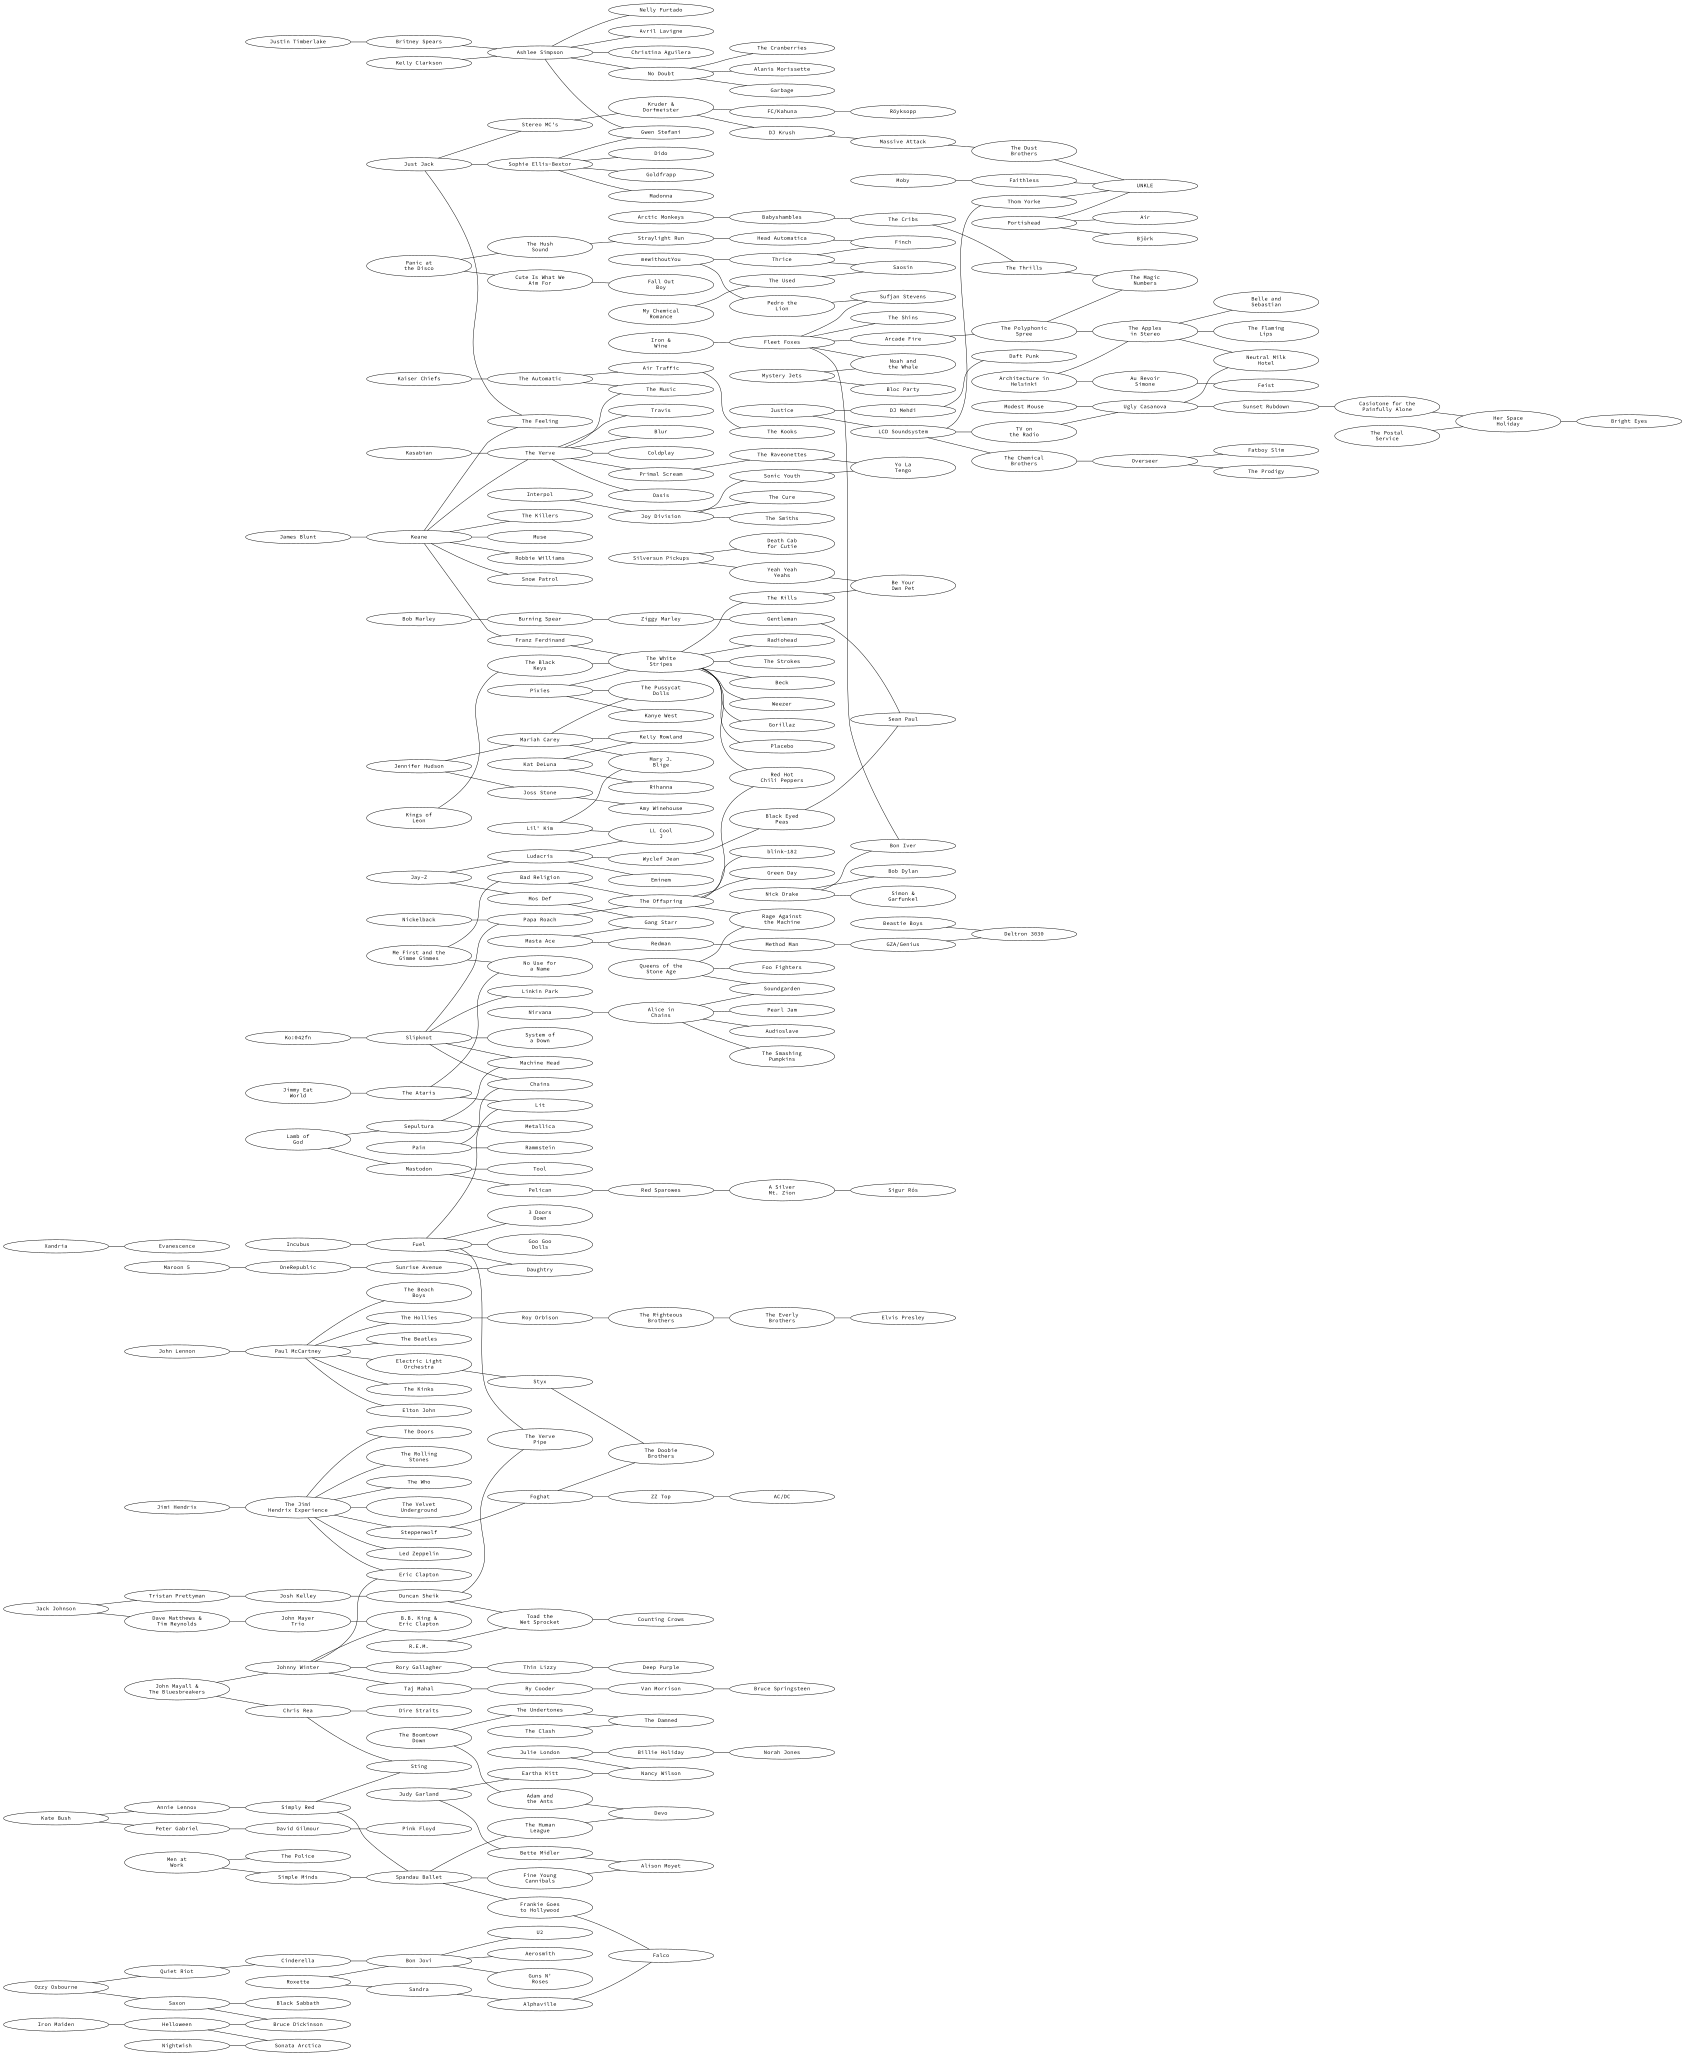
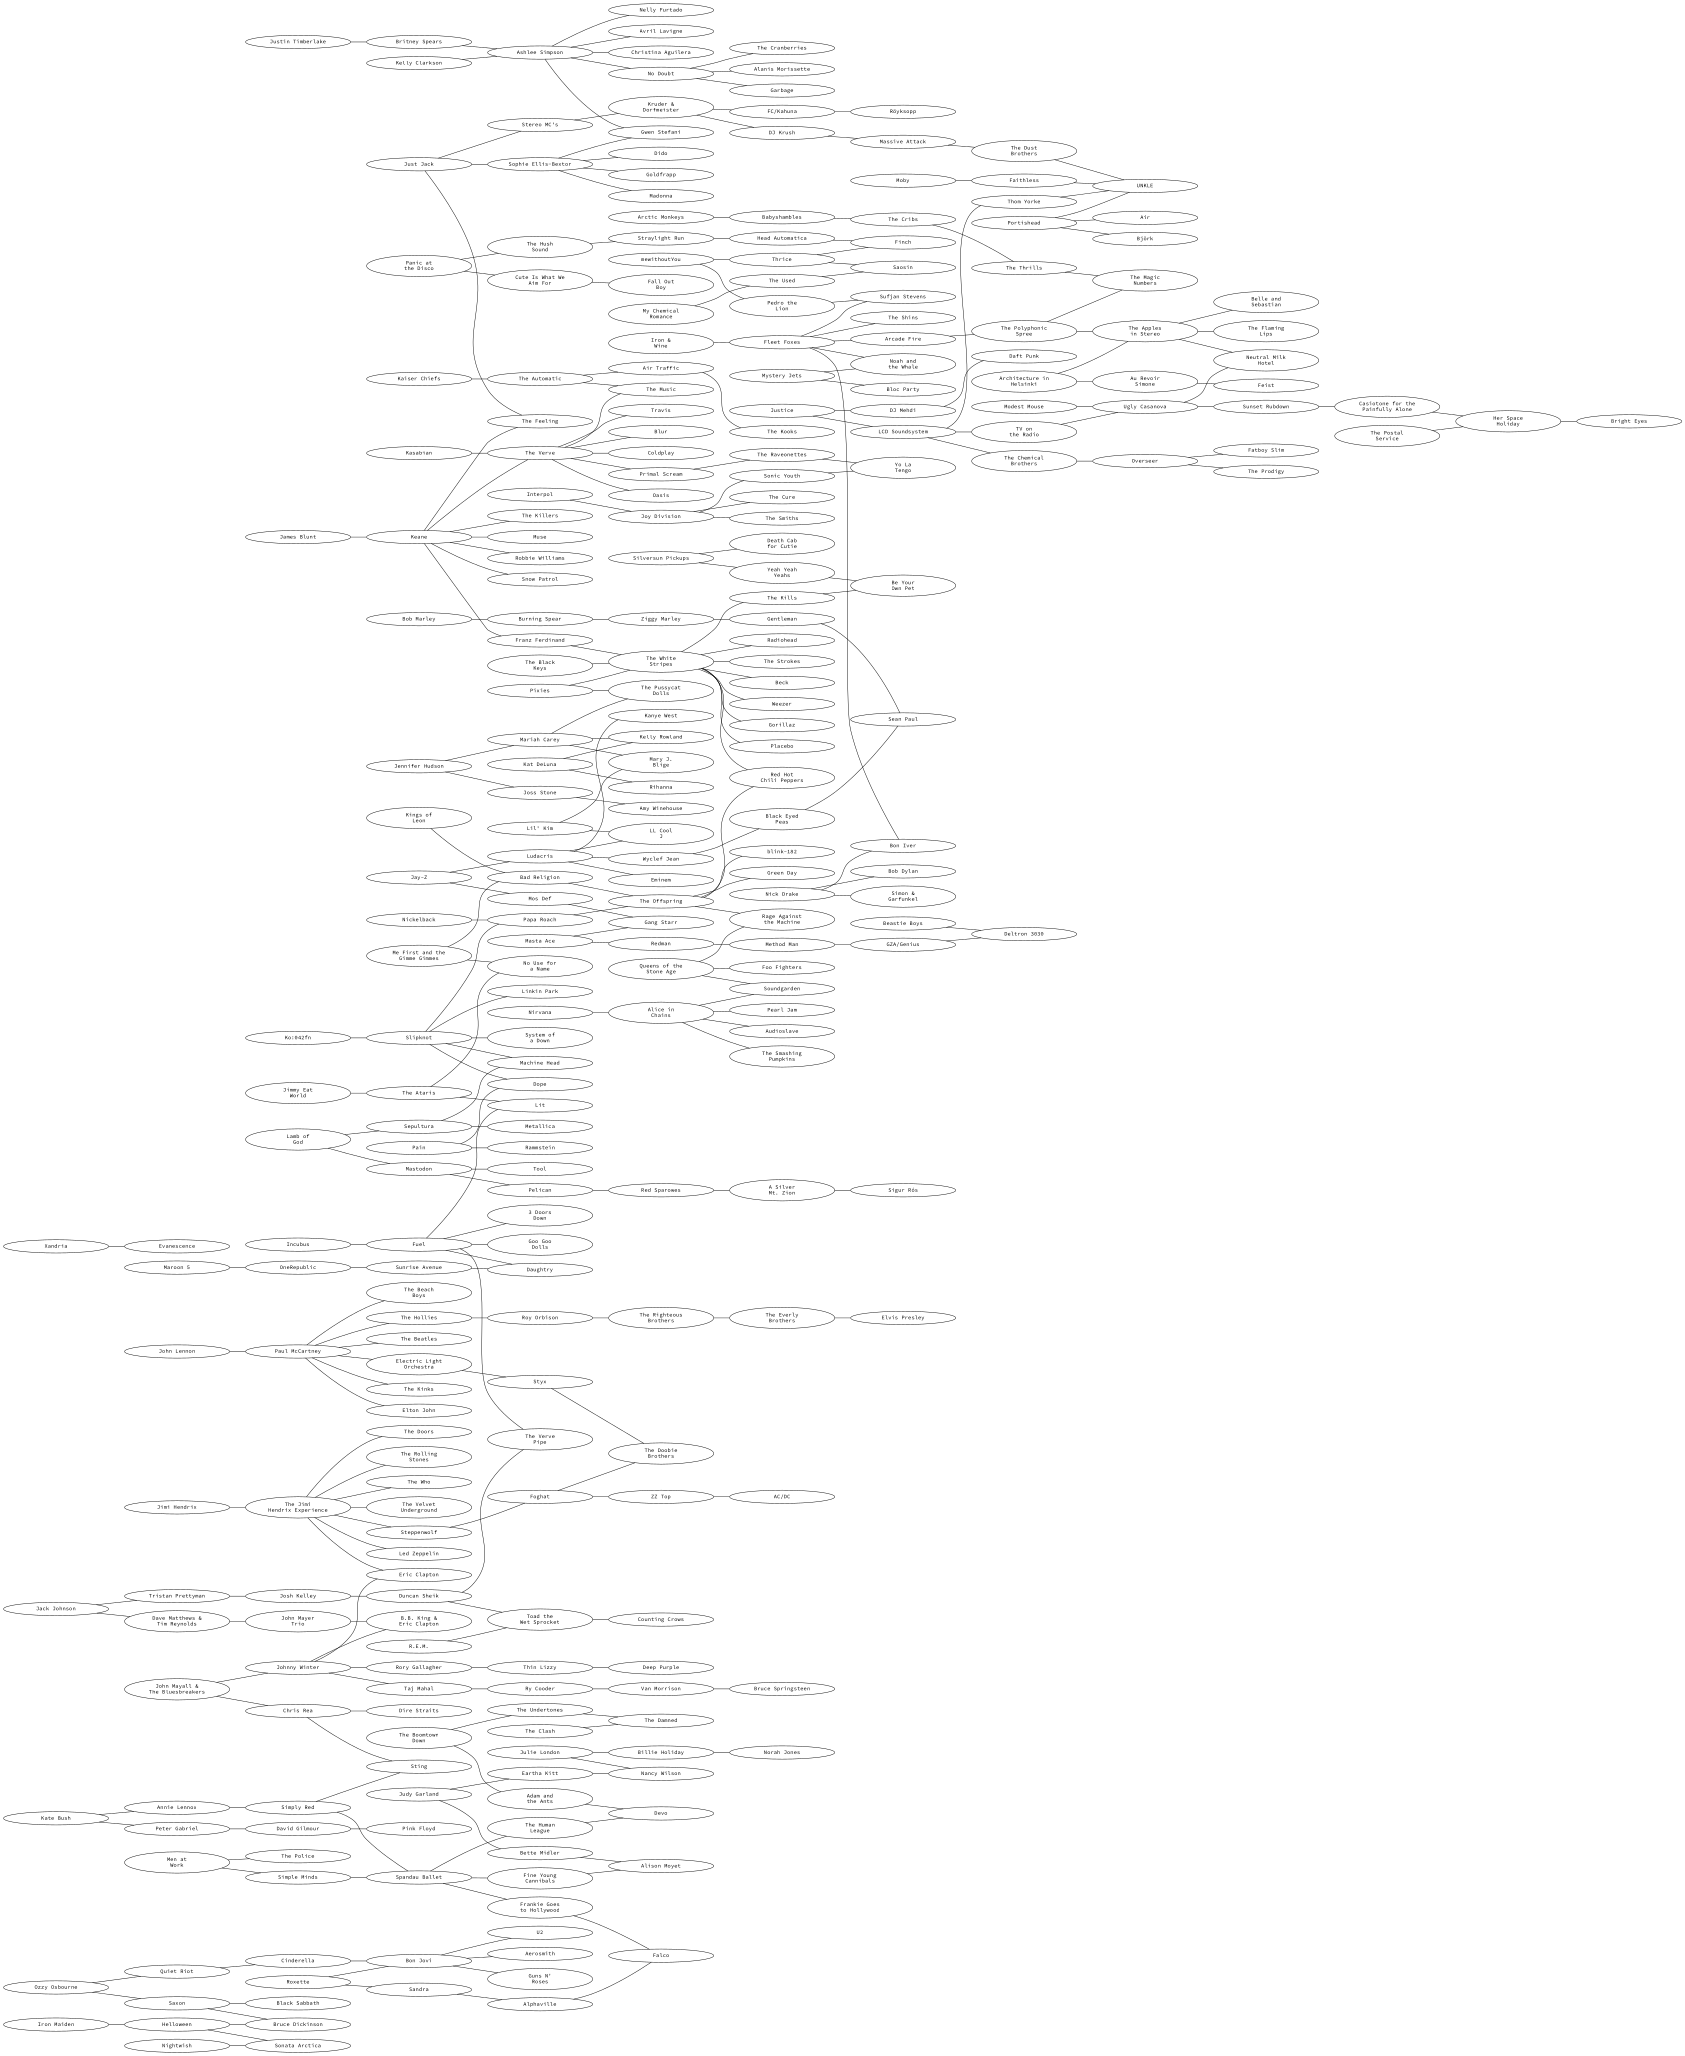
edge "Pixies" -- "Kanye West": now "Ludacris" -- "Kanye West"
edge "The Black Keys" -- "Kings of Leon": now "Bad Religion" -- "Kings of Leon"
node "Chains": label "Chains" -> "Dope"
